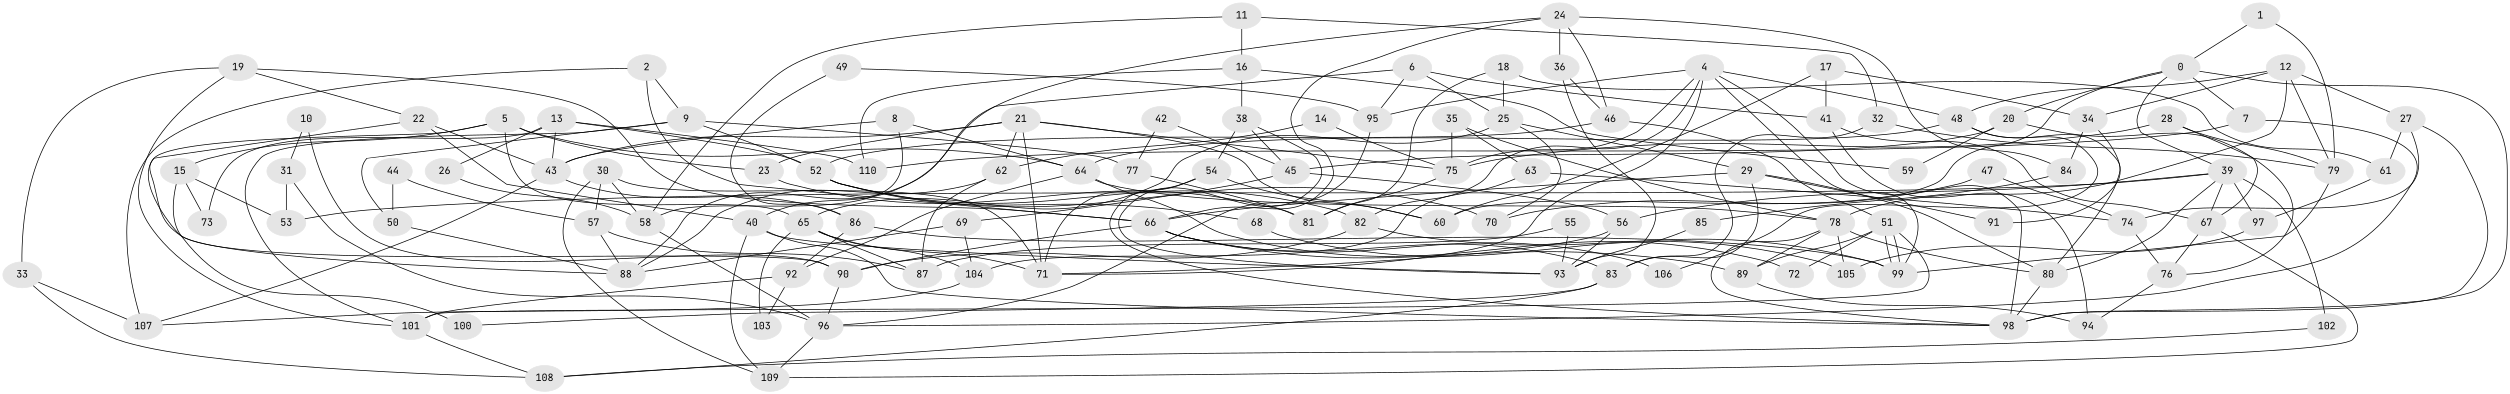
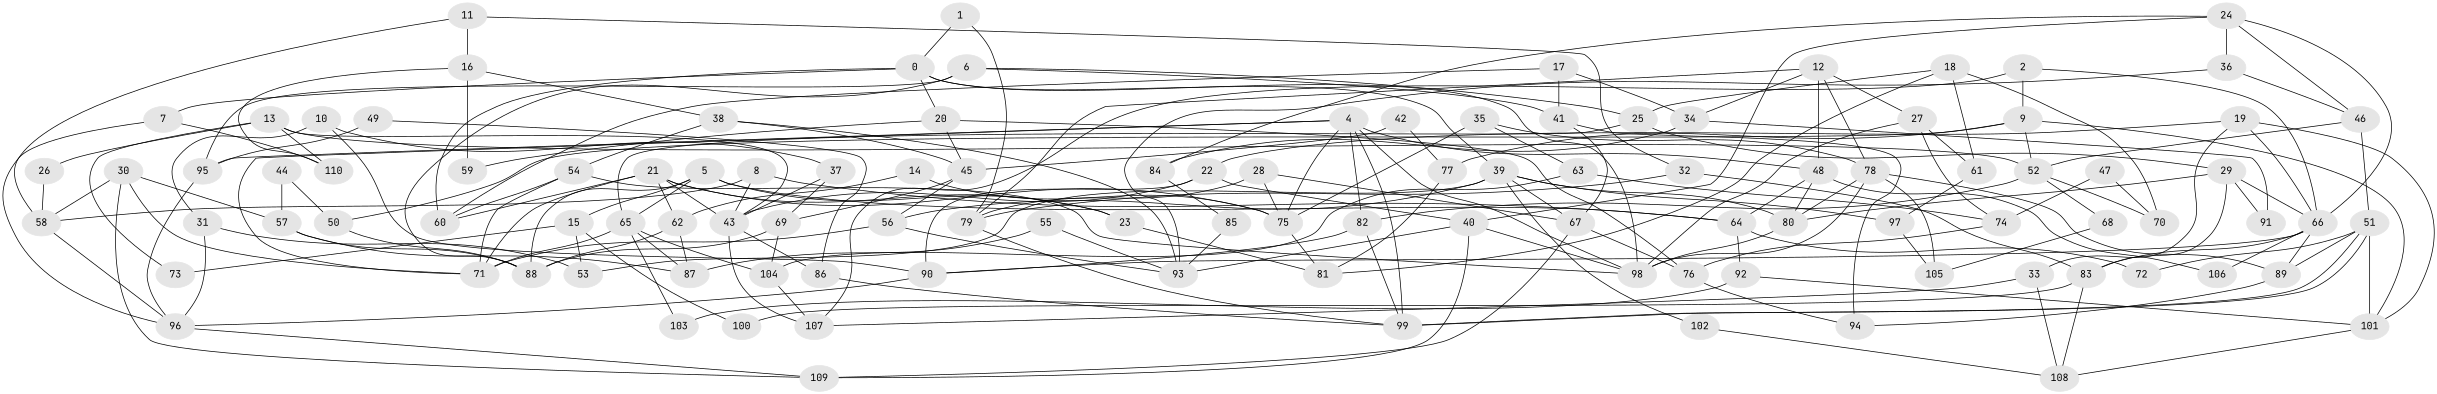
edge "25" -- "70": now "18" -- "70"
node "37": added
edge "64" -- "78": removed
edge "86" -- "92": removed
